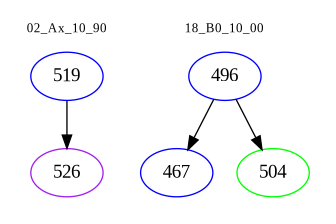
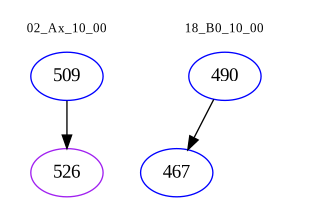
cluster "02_Ax_10_90": label "02_Ax_10_90" -> "02_Ax_10_00"
node "519": label "519" -> "509"
node "496": label "496" -> "490"
node "504": removed
